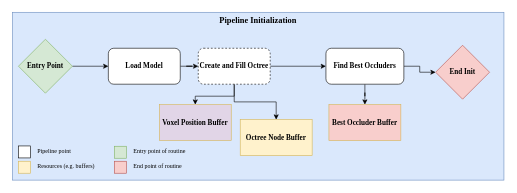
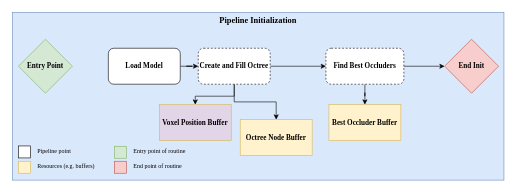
edge "Entry Point" -> "Load Model": removed
node "Find Best Occluders": style solid -> dashed
node "End Init": moved (463, 72) -> (472, 66)
node "Best Occluder Buffer": fillcolor #f8cecc -> #fff2cc
